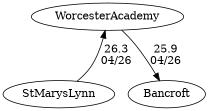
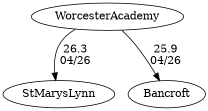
edge "StMarysLynn" -> "WorcesterAcademy": reversed
